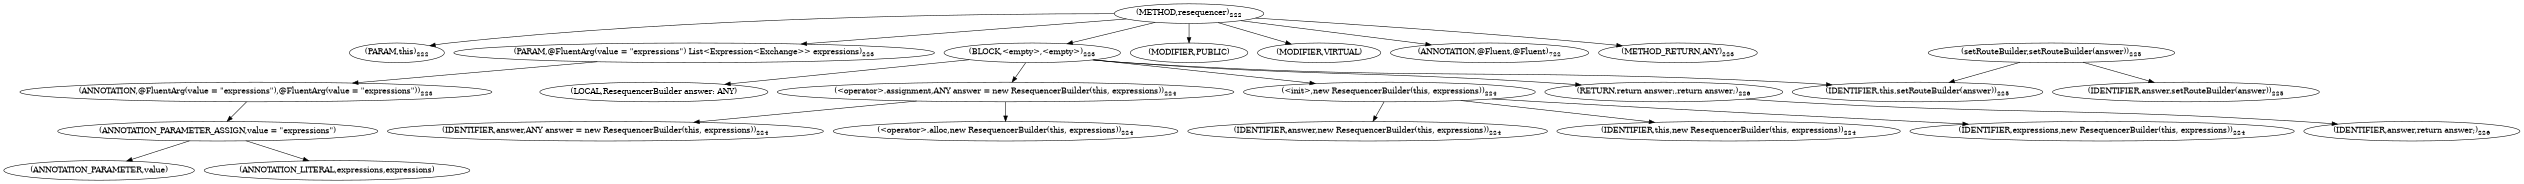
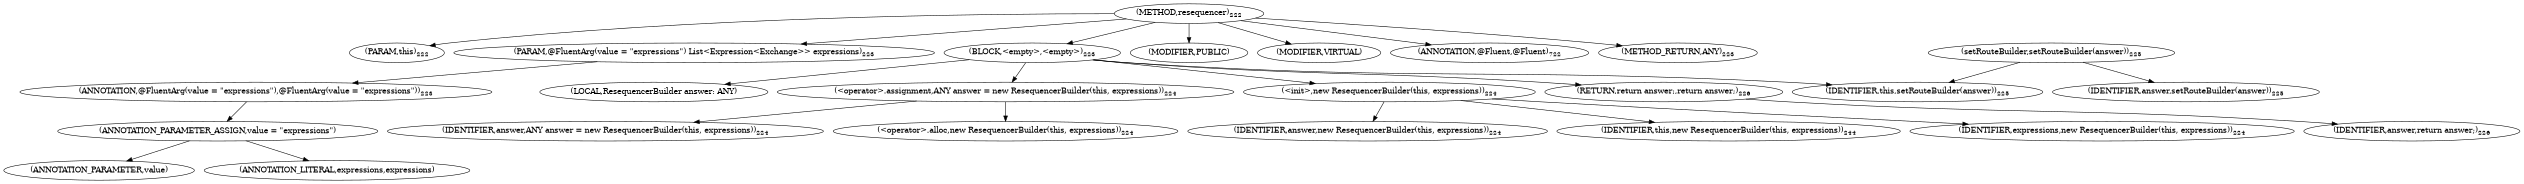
node "(IDENTIFIER,this,new ResequencerBuilder(this, expressions))": text "224" -> "244"
